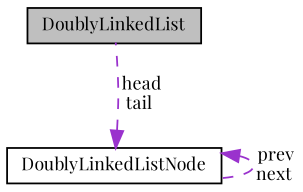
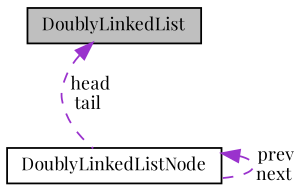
edge "DoublyLinkedList" -> "DoublyLinkedListNode": reversed
